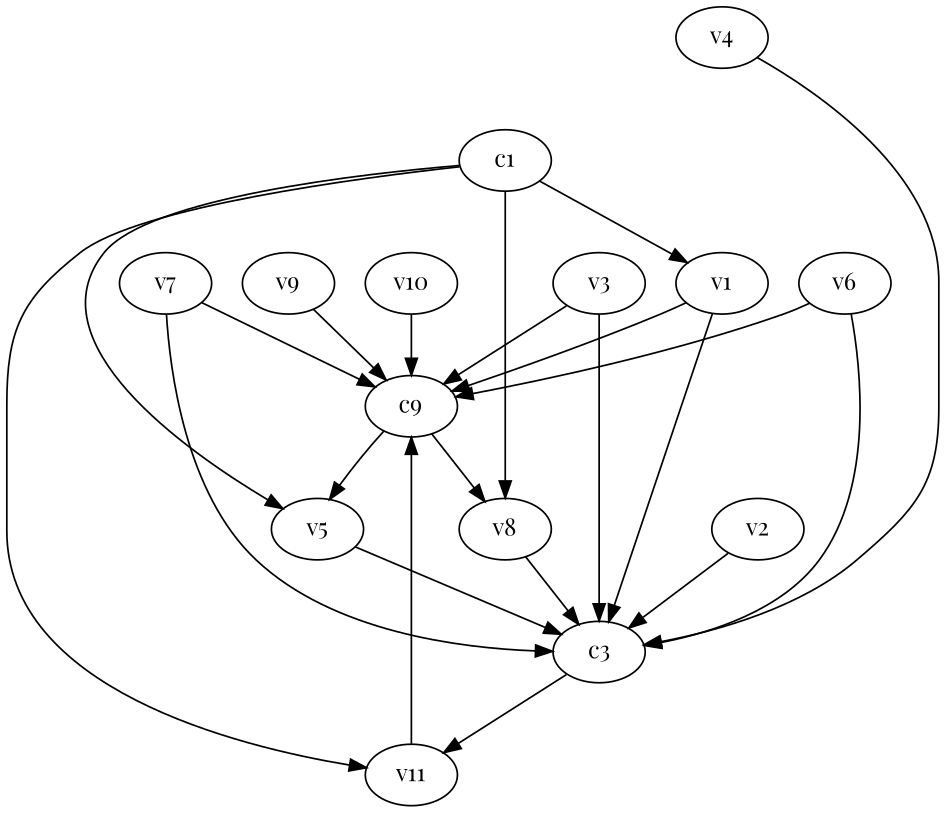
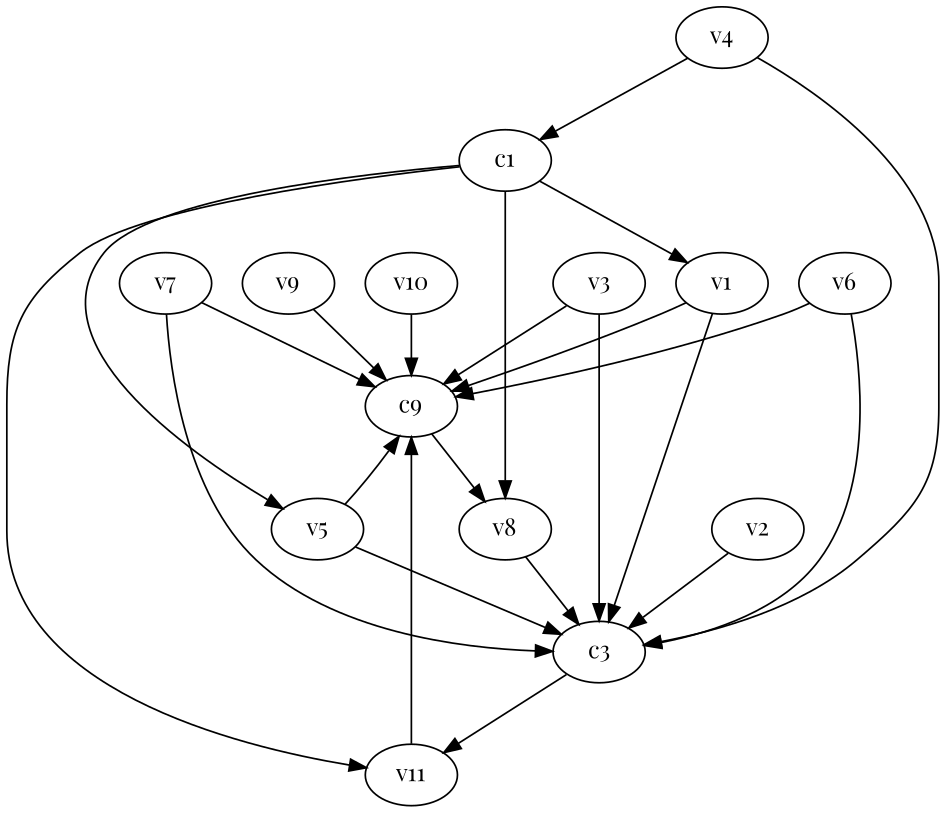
edge "v4" -> "c1": added
edge "c9" -> "v5": reversed
